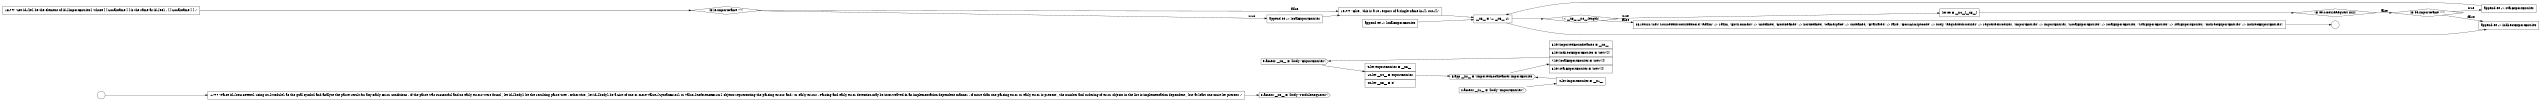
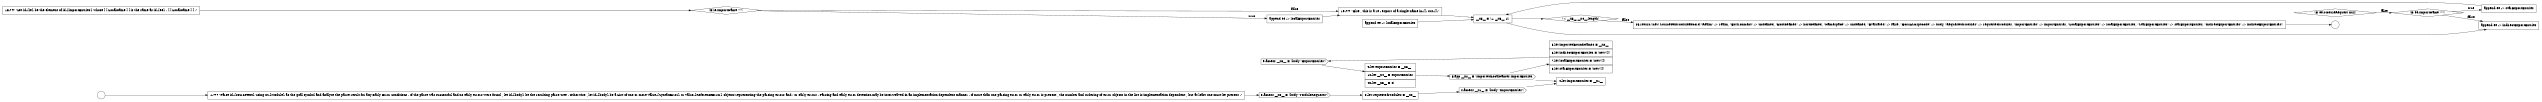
node "let ee = __x4__[__x5__]": removed
edge "4:let importEntries = __x1__" -> "5:app __x2__ = (ImportedLocalNames importEntries)": reversed
node "3:let requestedModules = __x0__": added
